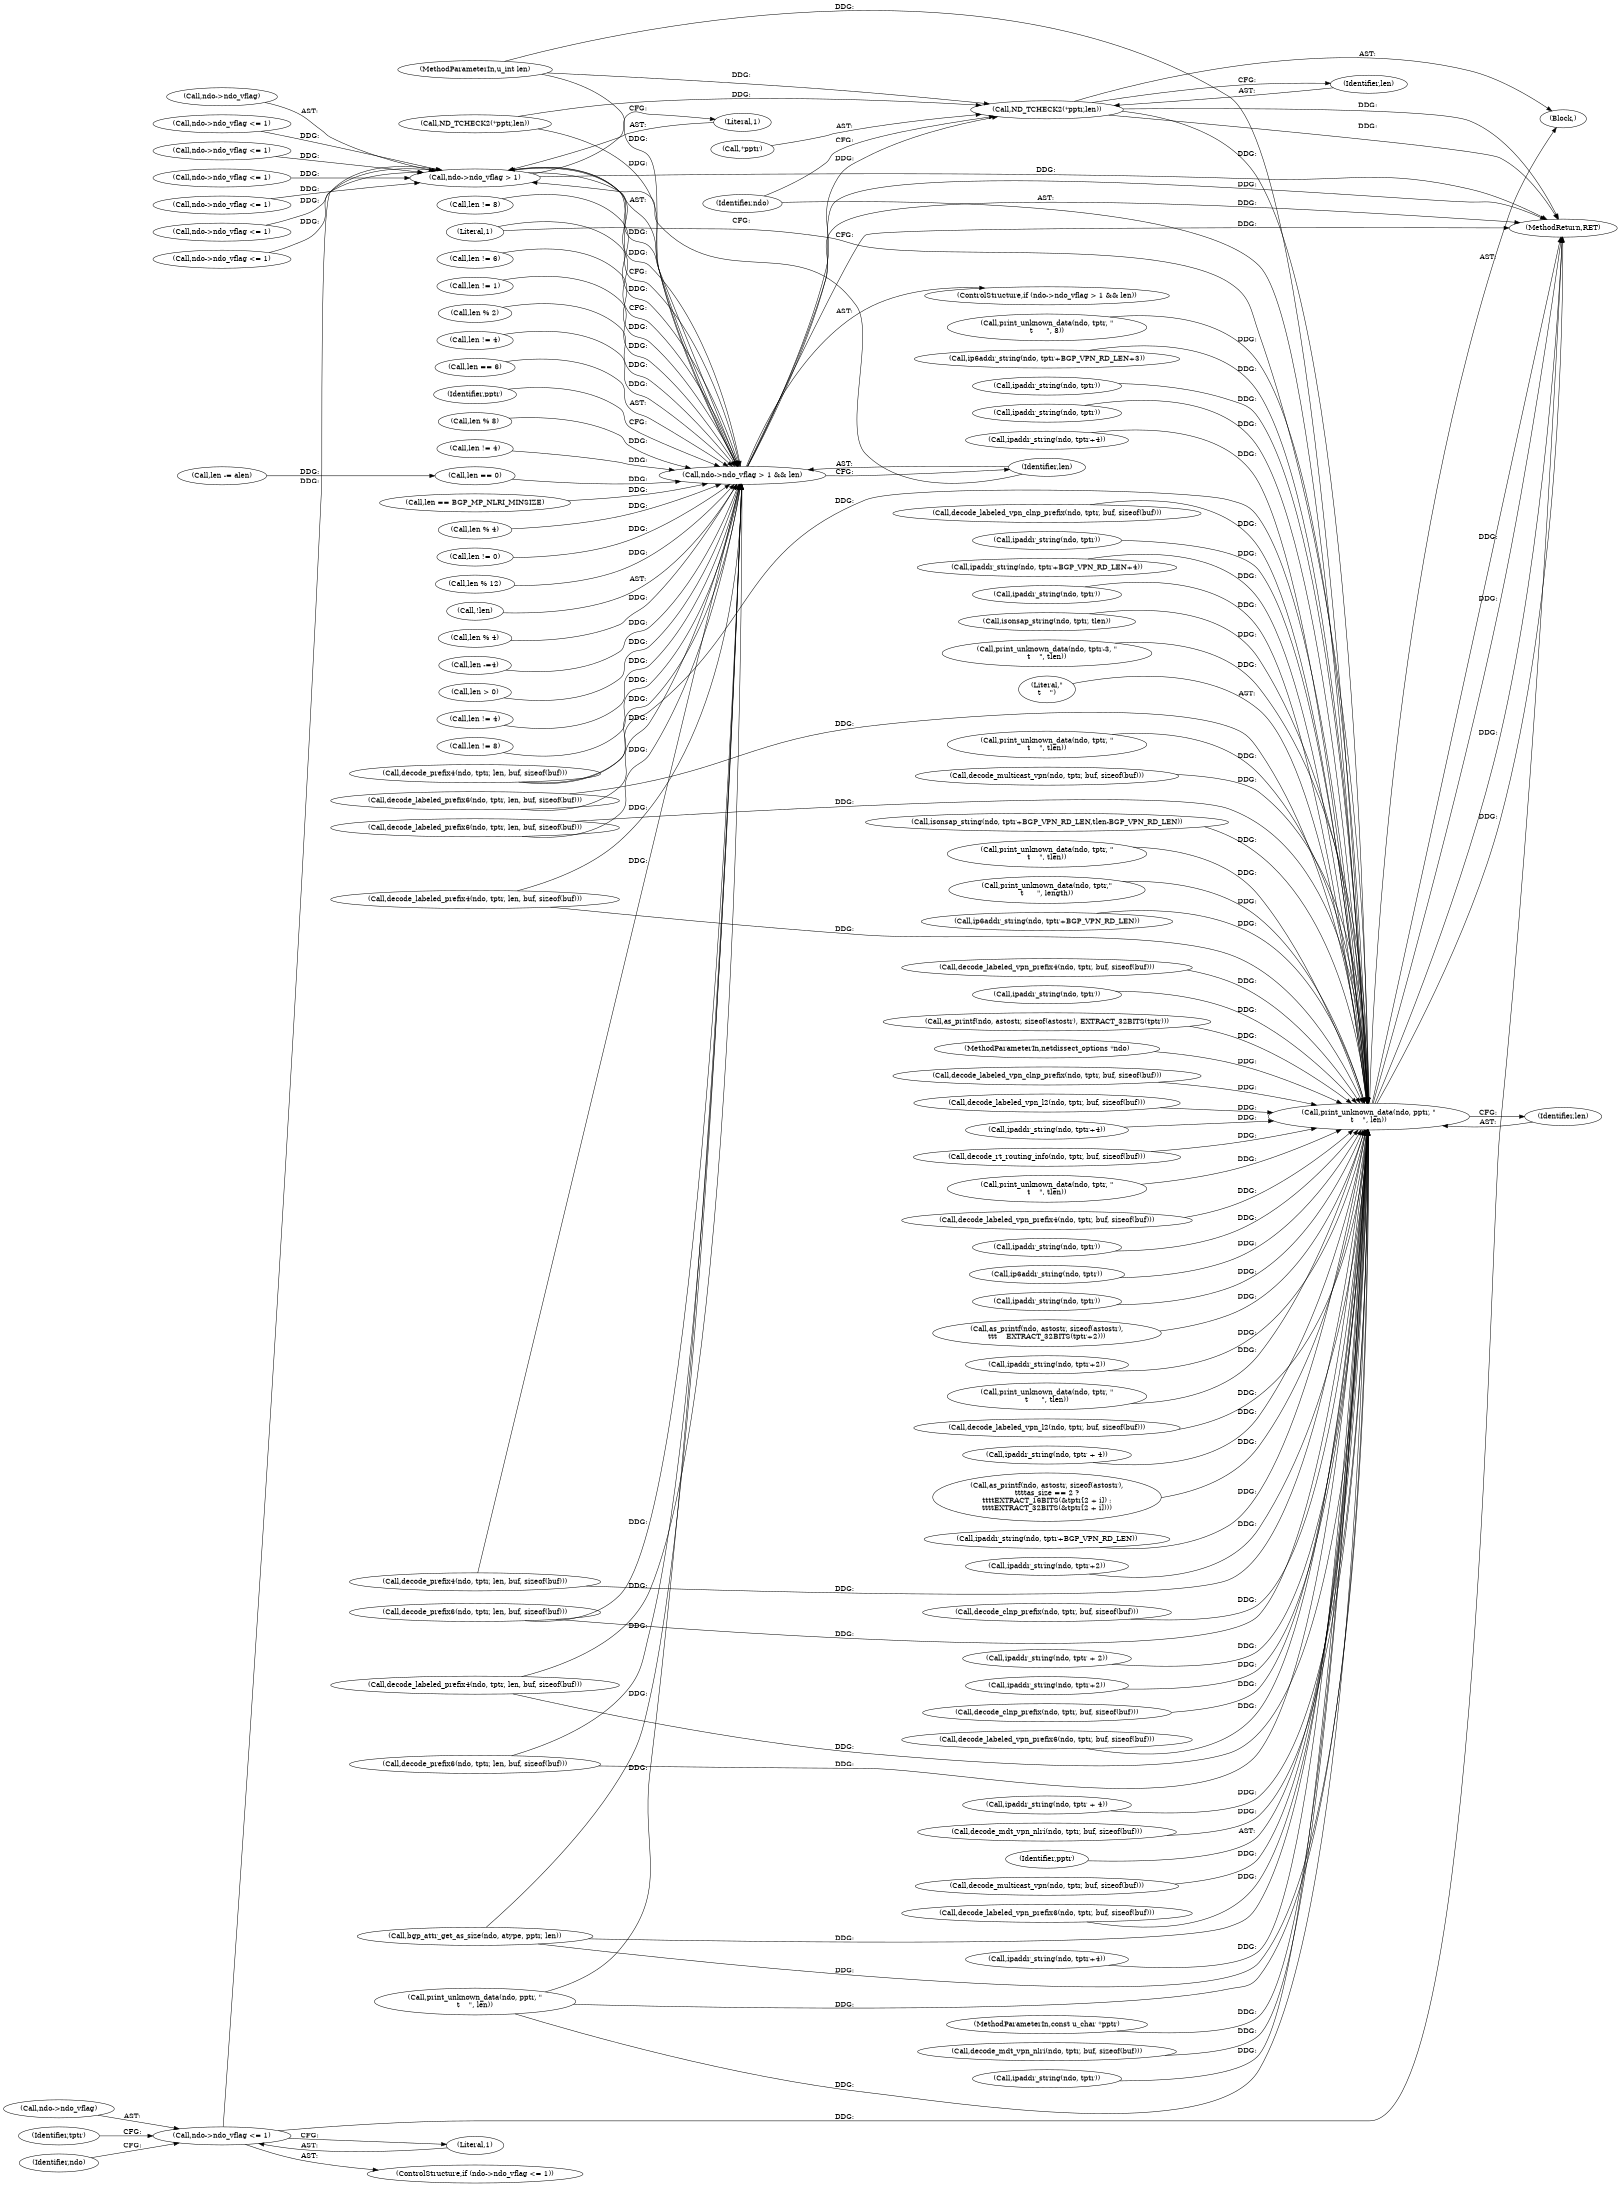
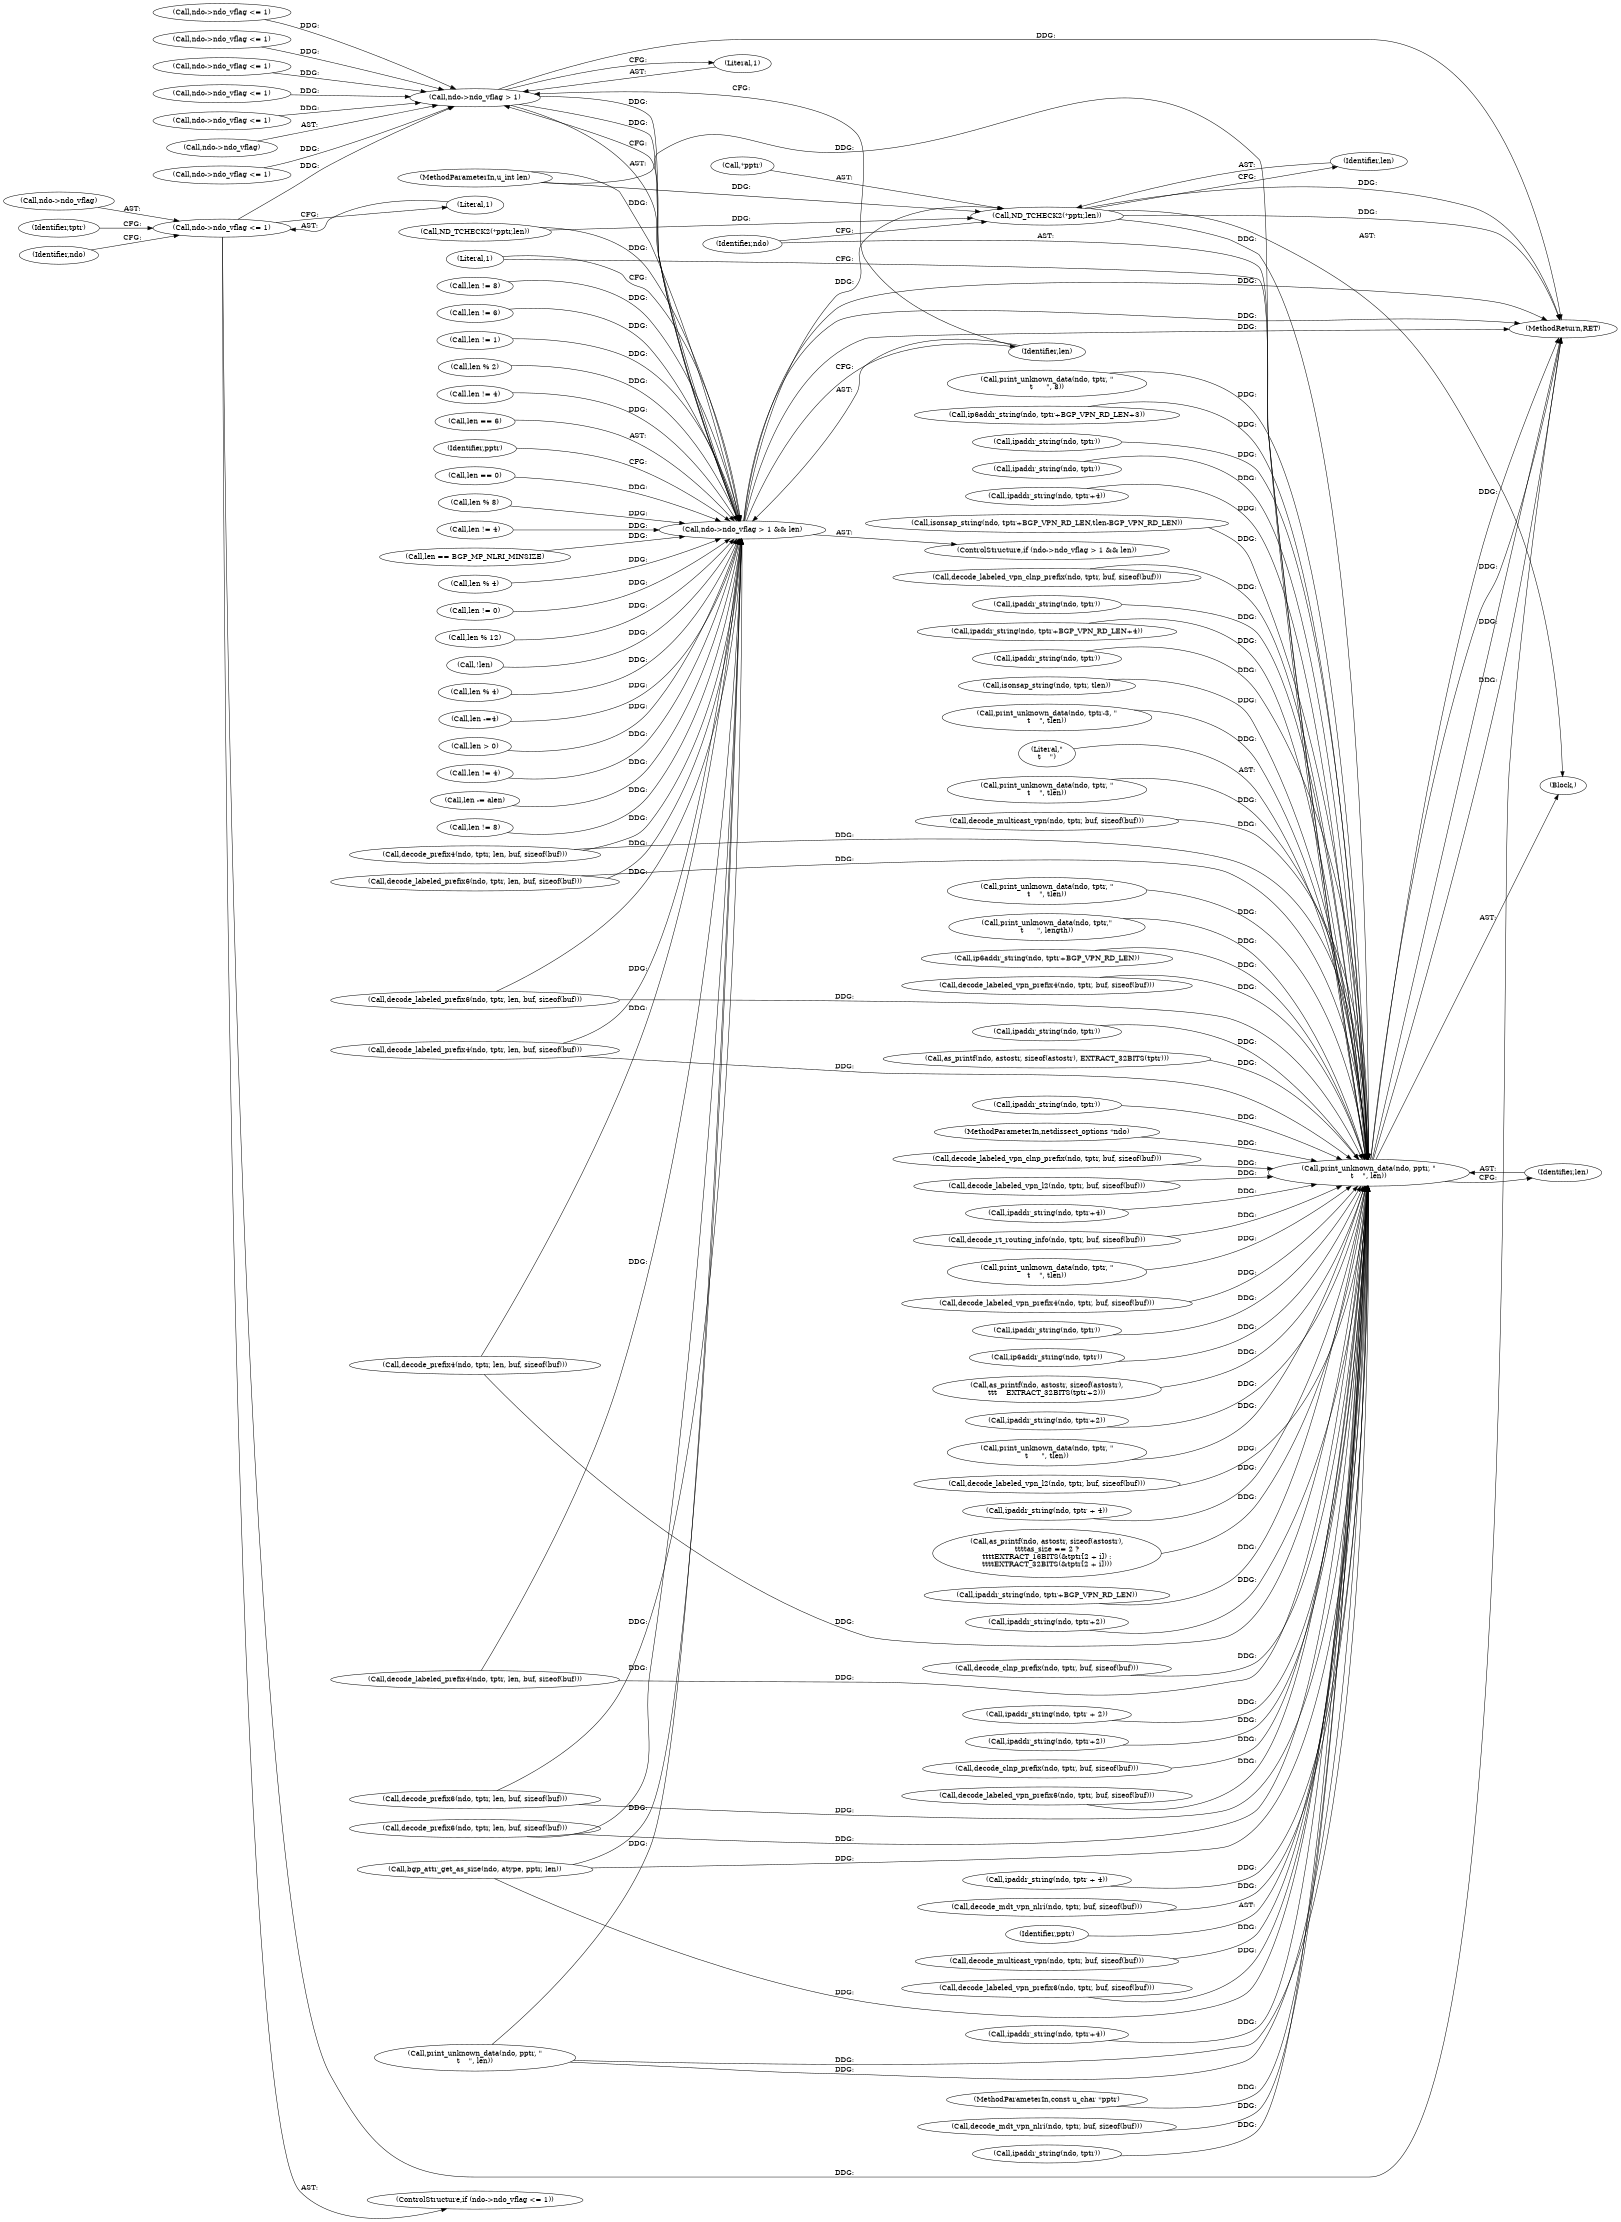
edge "(Call,len -= alen)" -> "(Call,len == 0)": now "(Call,len -= alen)" -> "(Call,ndo->ndo_vflag > 1 && len)"
edge "(Call,!len)" -> "(Call,ndo->ndo_vflag > 1 && len)": label "AST: " -> "DDG: "
